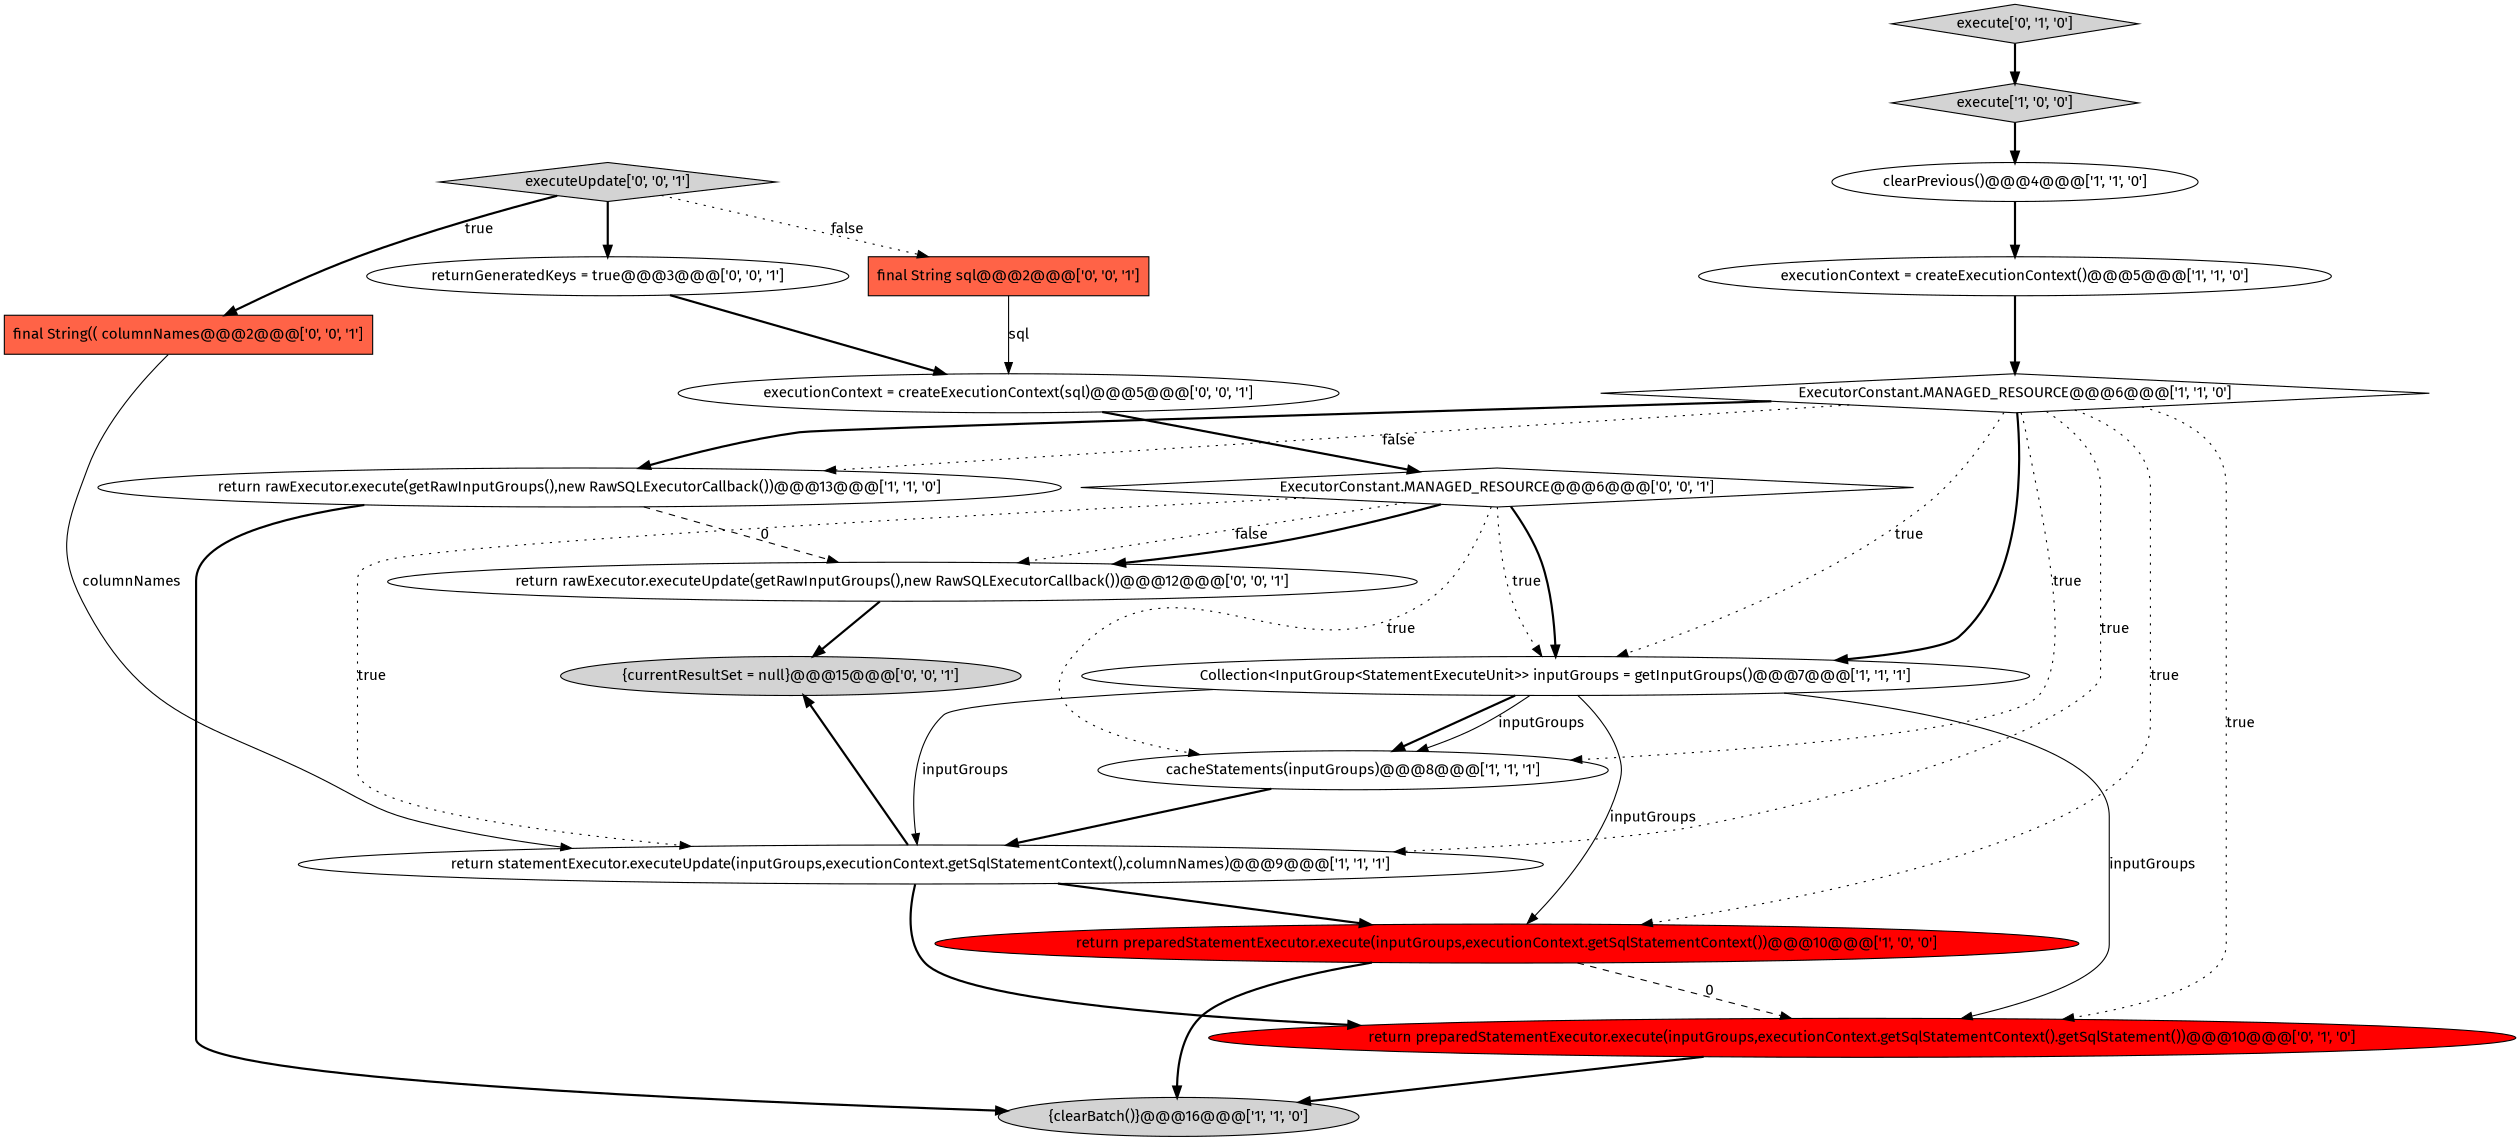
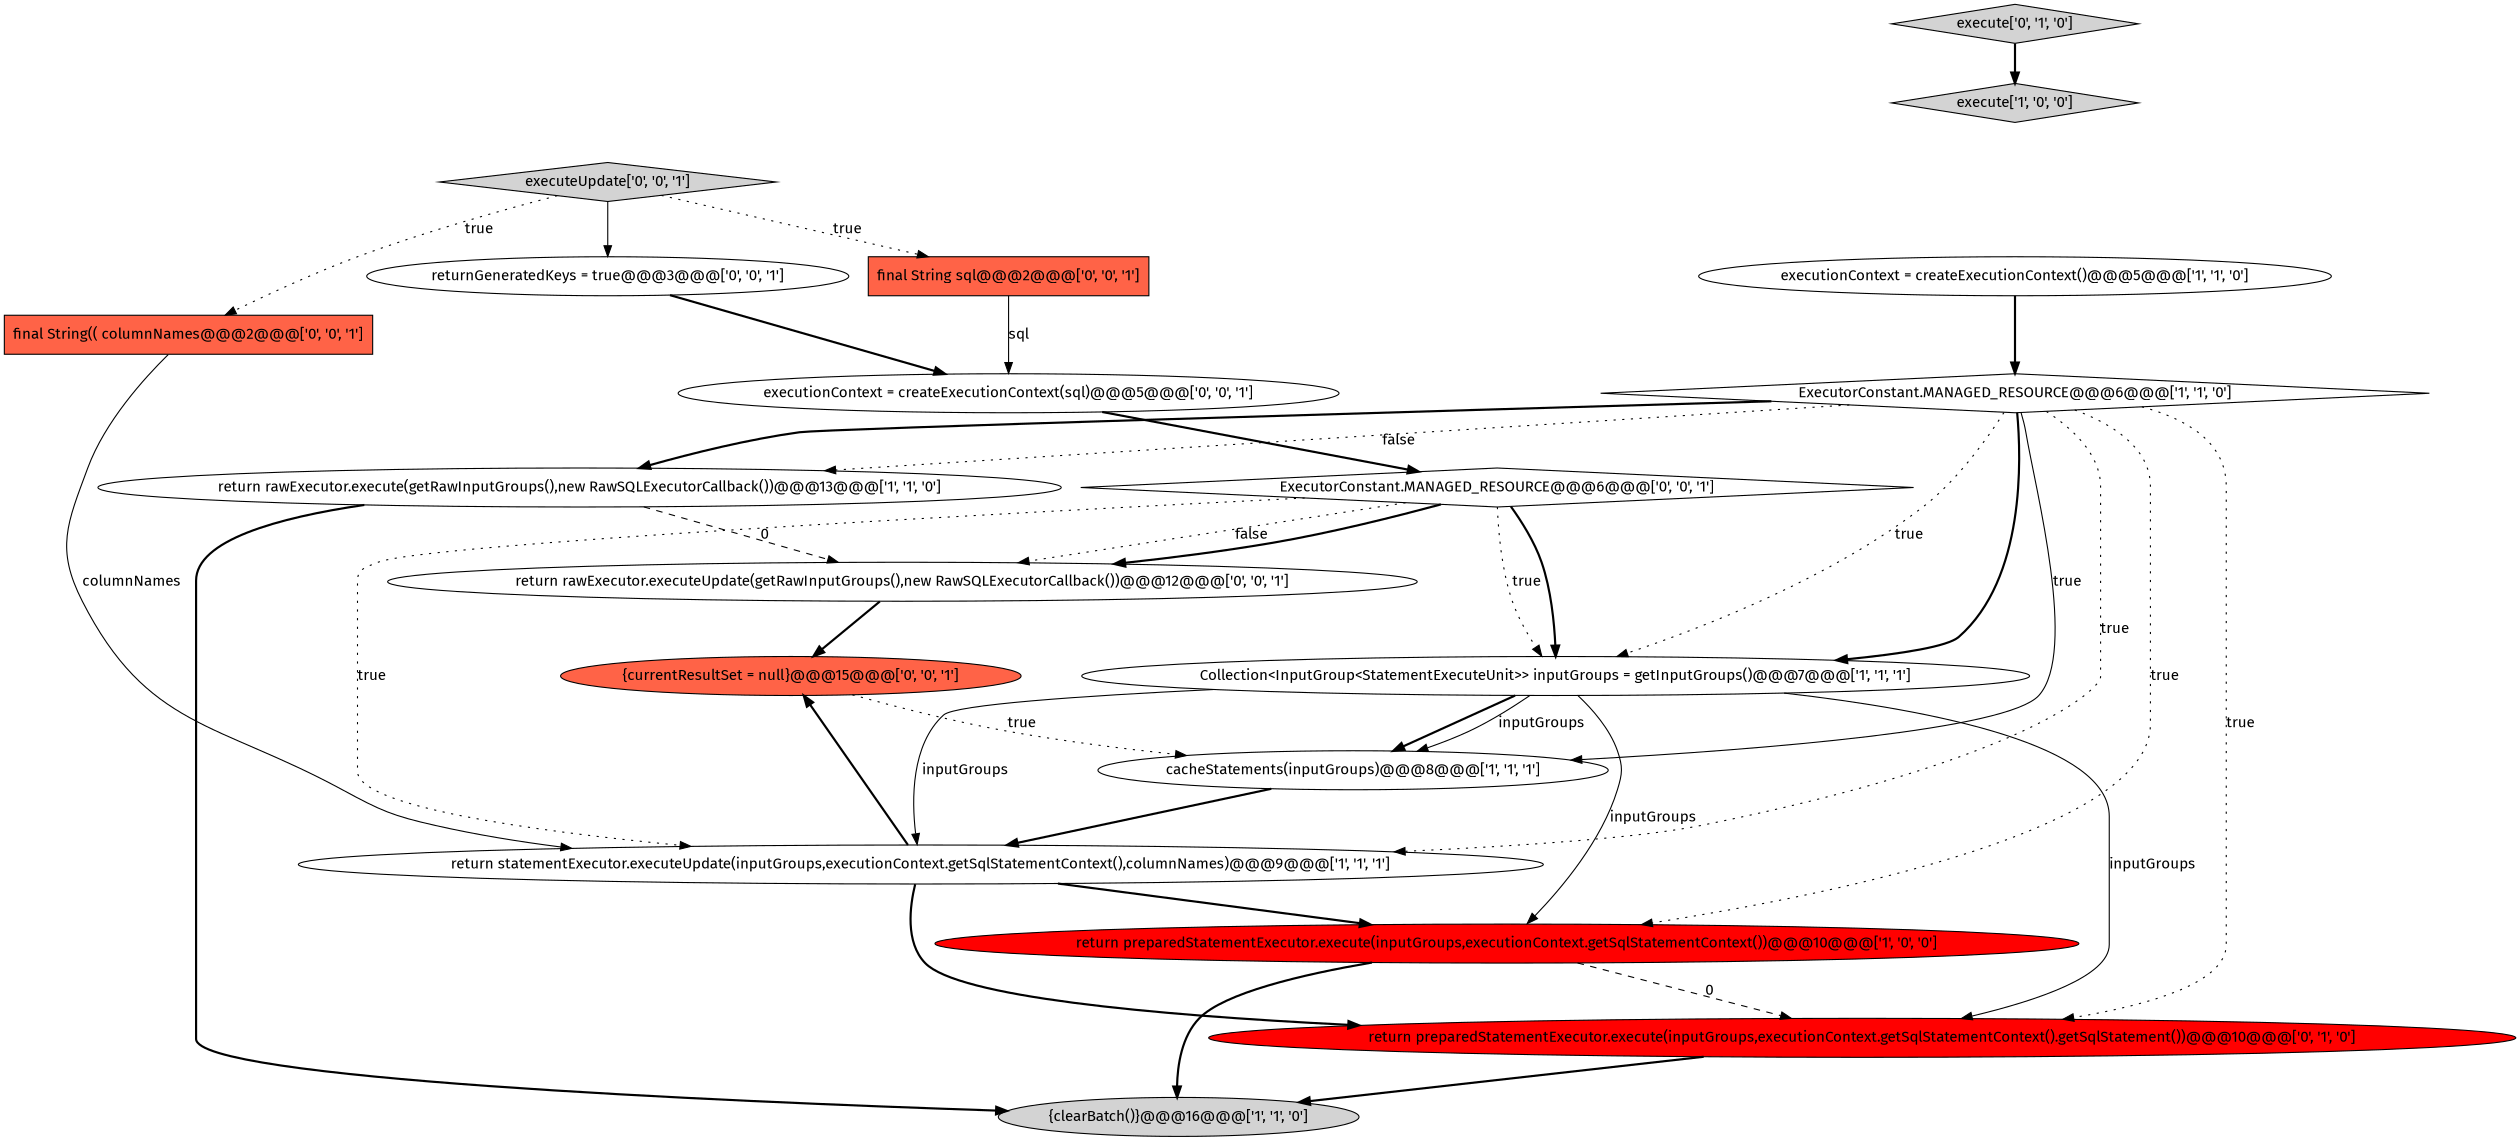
node "clearPrevious()@@@4@@@['1', '1', '0']": removed
edge "executeUpdate['0', '0', '1']" -> "returnGeneratedKeys = true@@@3@@@['0', '0', '1']": style bold -> solid
edge "executeUpdate['0', '0', '1']" -> "final String sql@@@2@@@['0', '0', '1']": label "false" -> "true"
edge "executeUpdate['0', '0', '1']" -> "final String(( columnNames@@@2@@@['0', '0', '1']": style bold -> dotted
edge "ExecutorConstant.MANAGED_RESOURCE@@@6@@@['0', '0', '1']" -> "cacheStatements(inputGroups)@@@8@@@['1', '1', '1']": now "{currentResultSet = null}@@@15@@@['0', '0', '1']" -> "cacheStatements(inputGroups)@@@8@@@['1', '1', '1']"
node "{currentResultSet = null}@@@15@@@['0', '0', '1']": fillcolor lightgray -> tomato
edge "ExecutorConstant.MANAGED_RESOURCE@@@6@@@['1', '1', '0']" -> "cacheStatements(inputGroups)@@@8@@@['1', '1', '1']": style dotted -> solid
